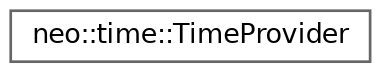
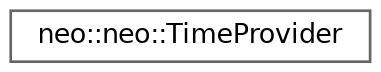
node "neo::time::TimeProvider": label "neo::time::TimeProvider" -> "neo::neo::TimeProvider"
